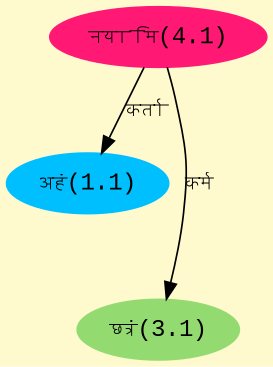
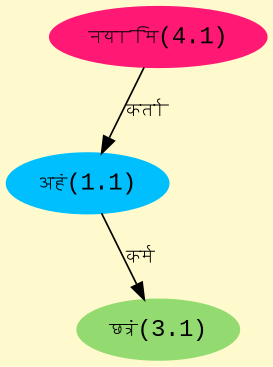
edge "नयामि(4.1)" -> "छत्रं(3.1)": now "अहं(1.1)" -> "छत्रं(3.1)"
